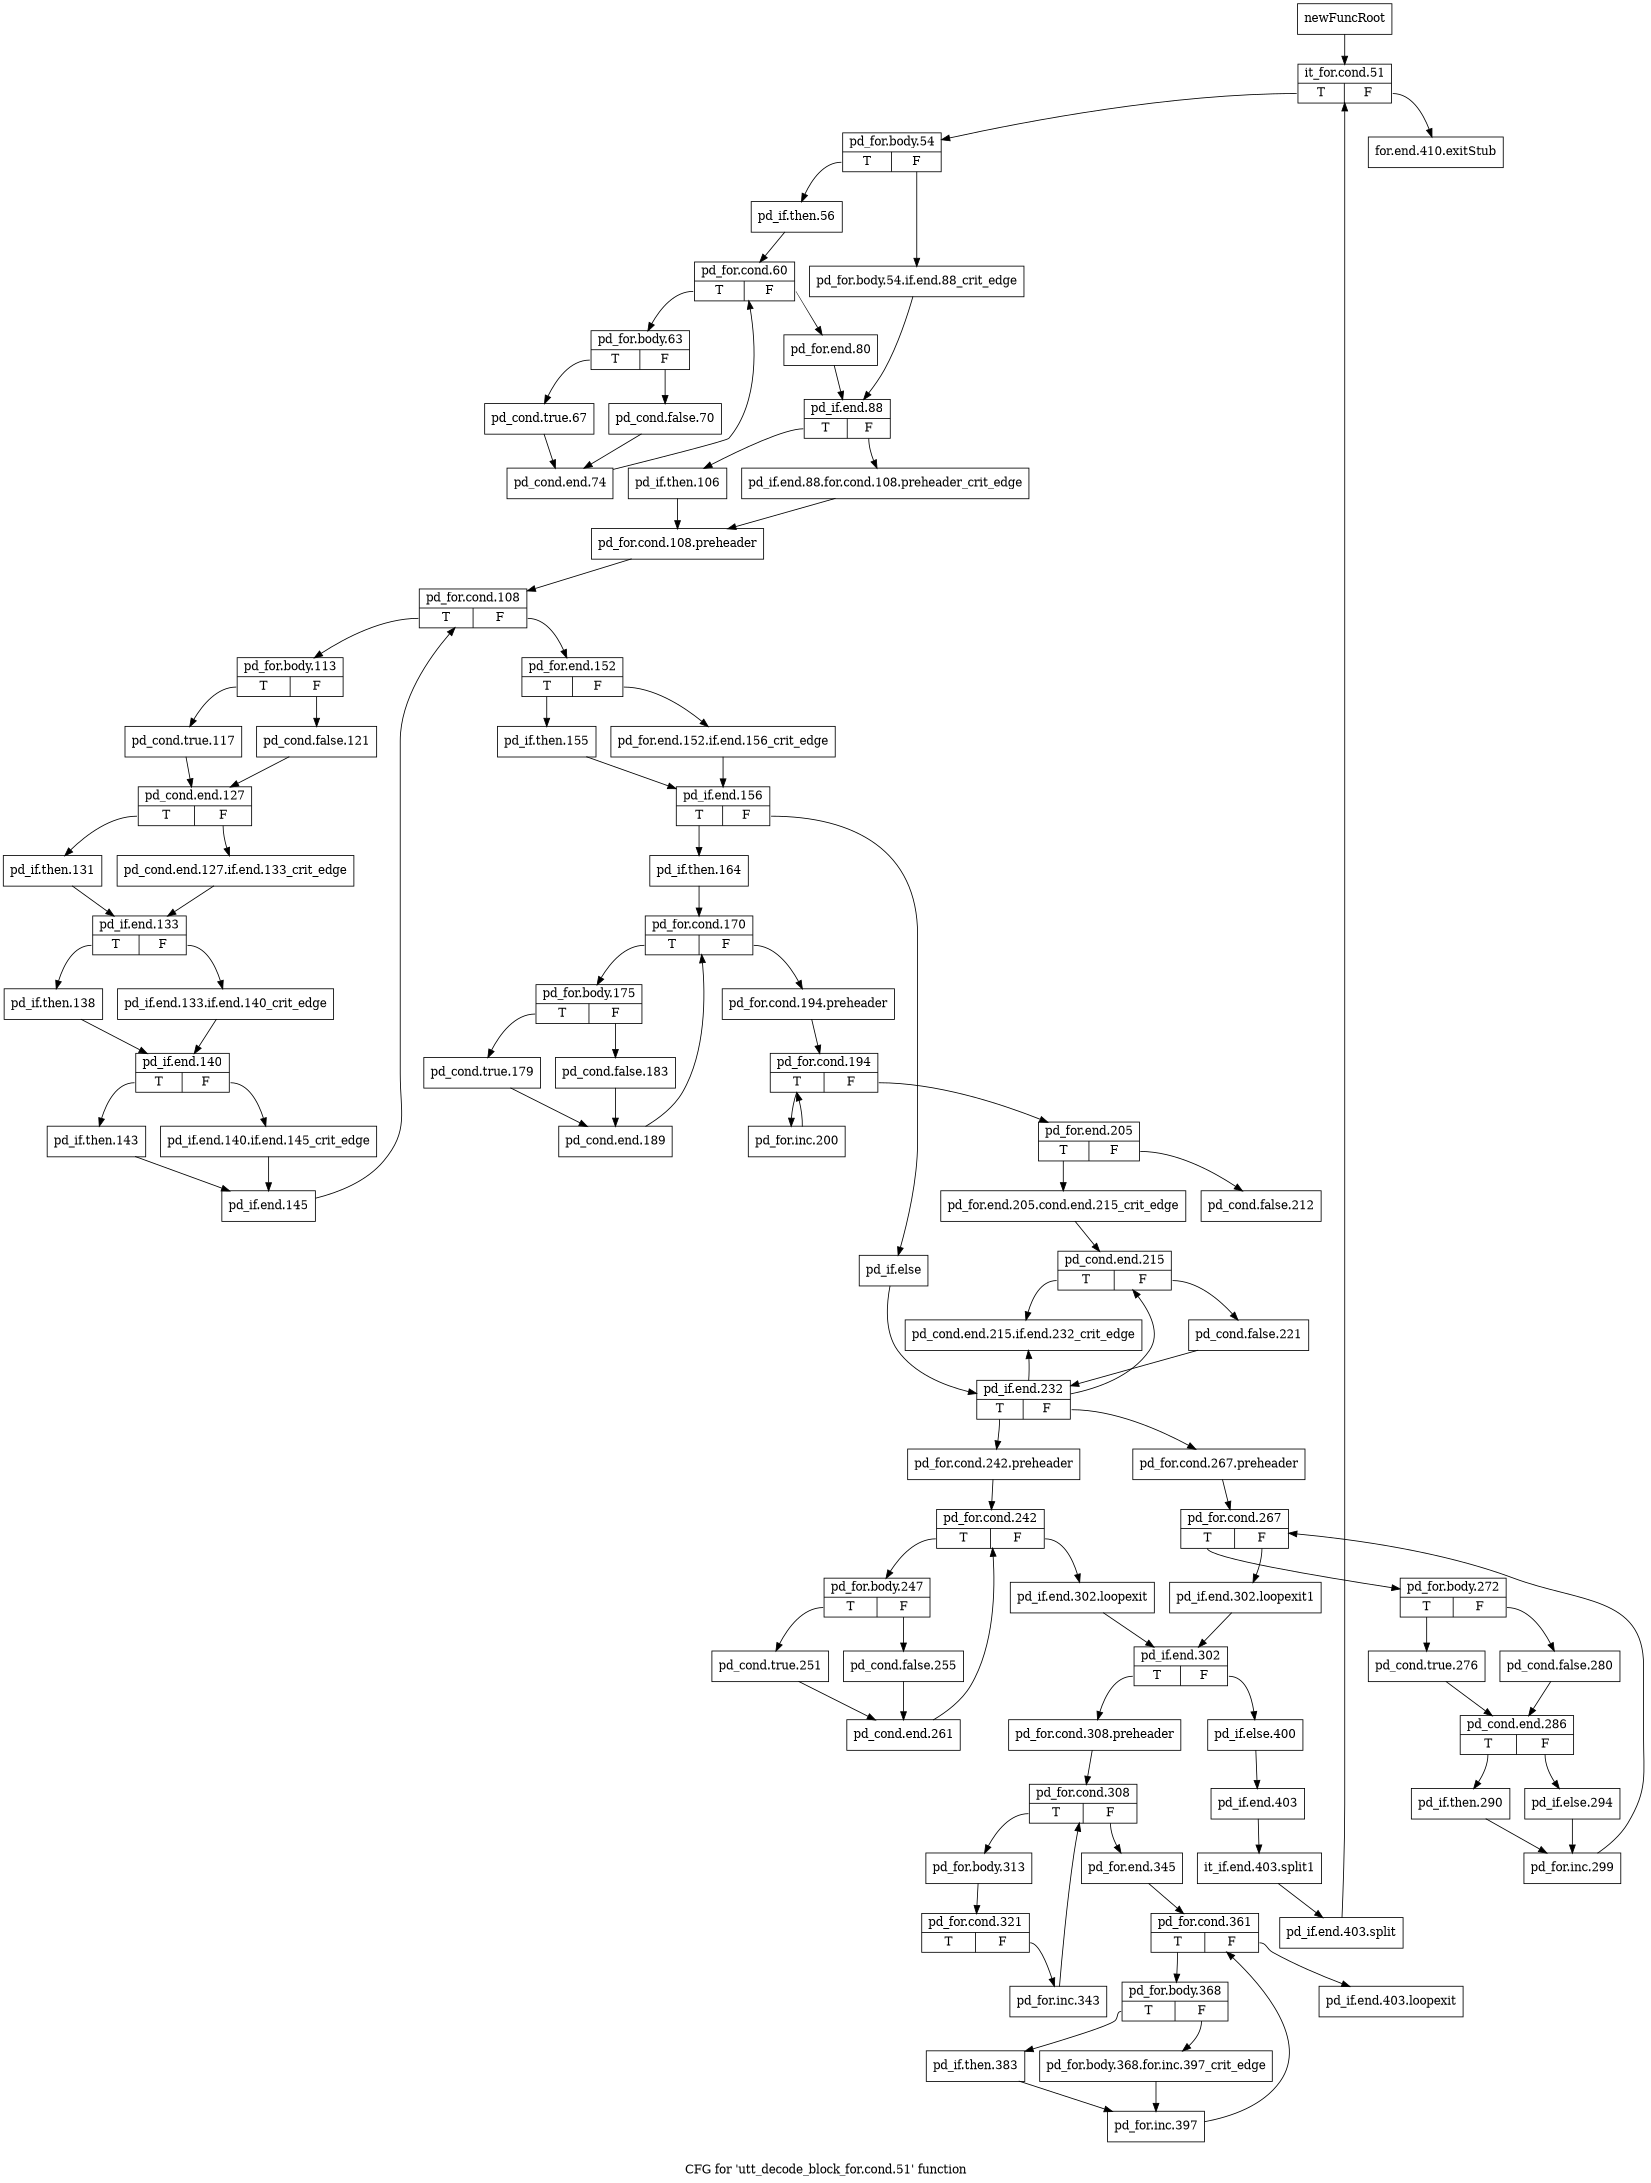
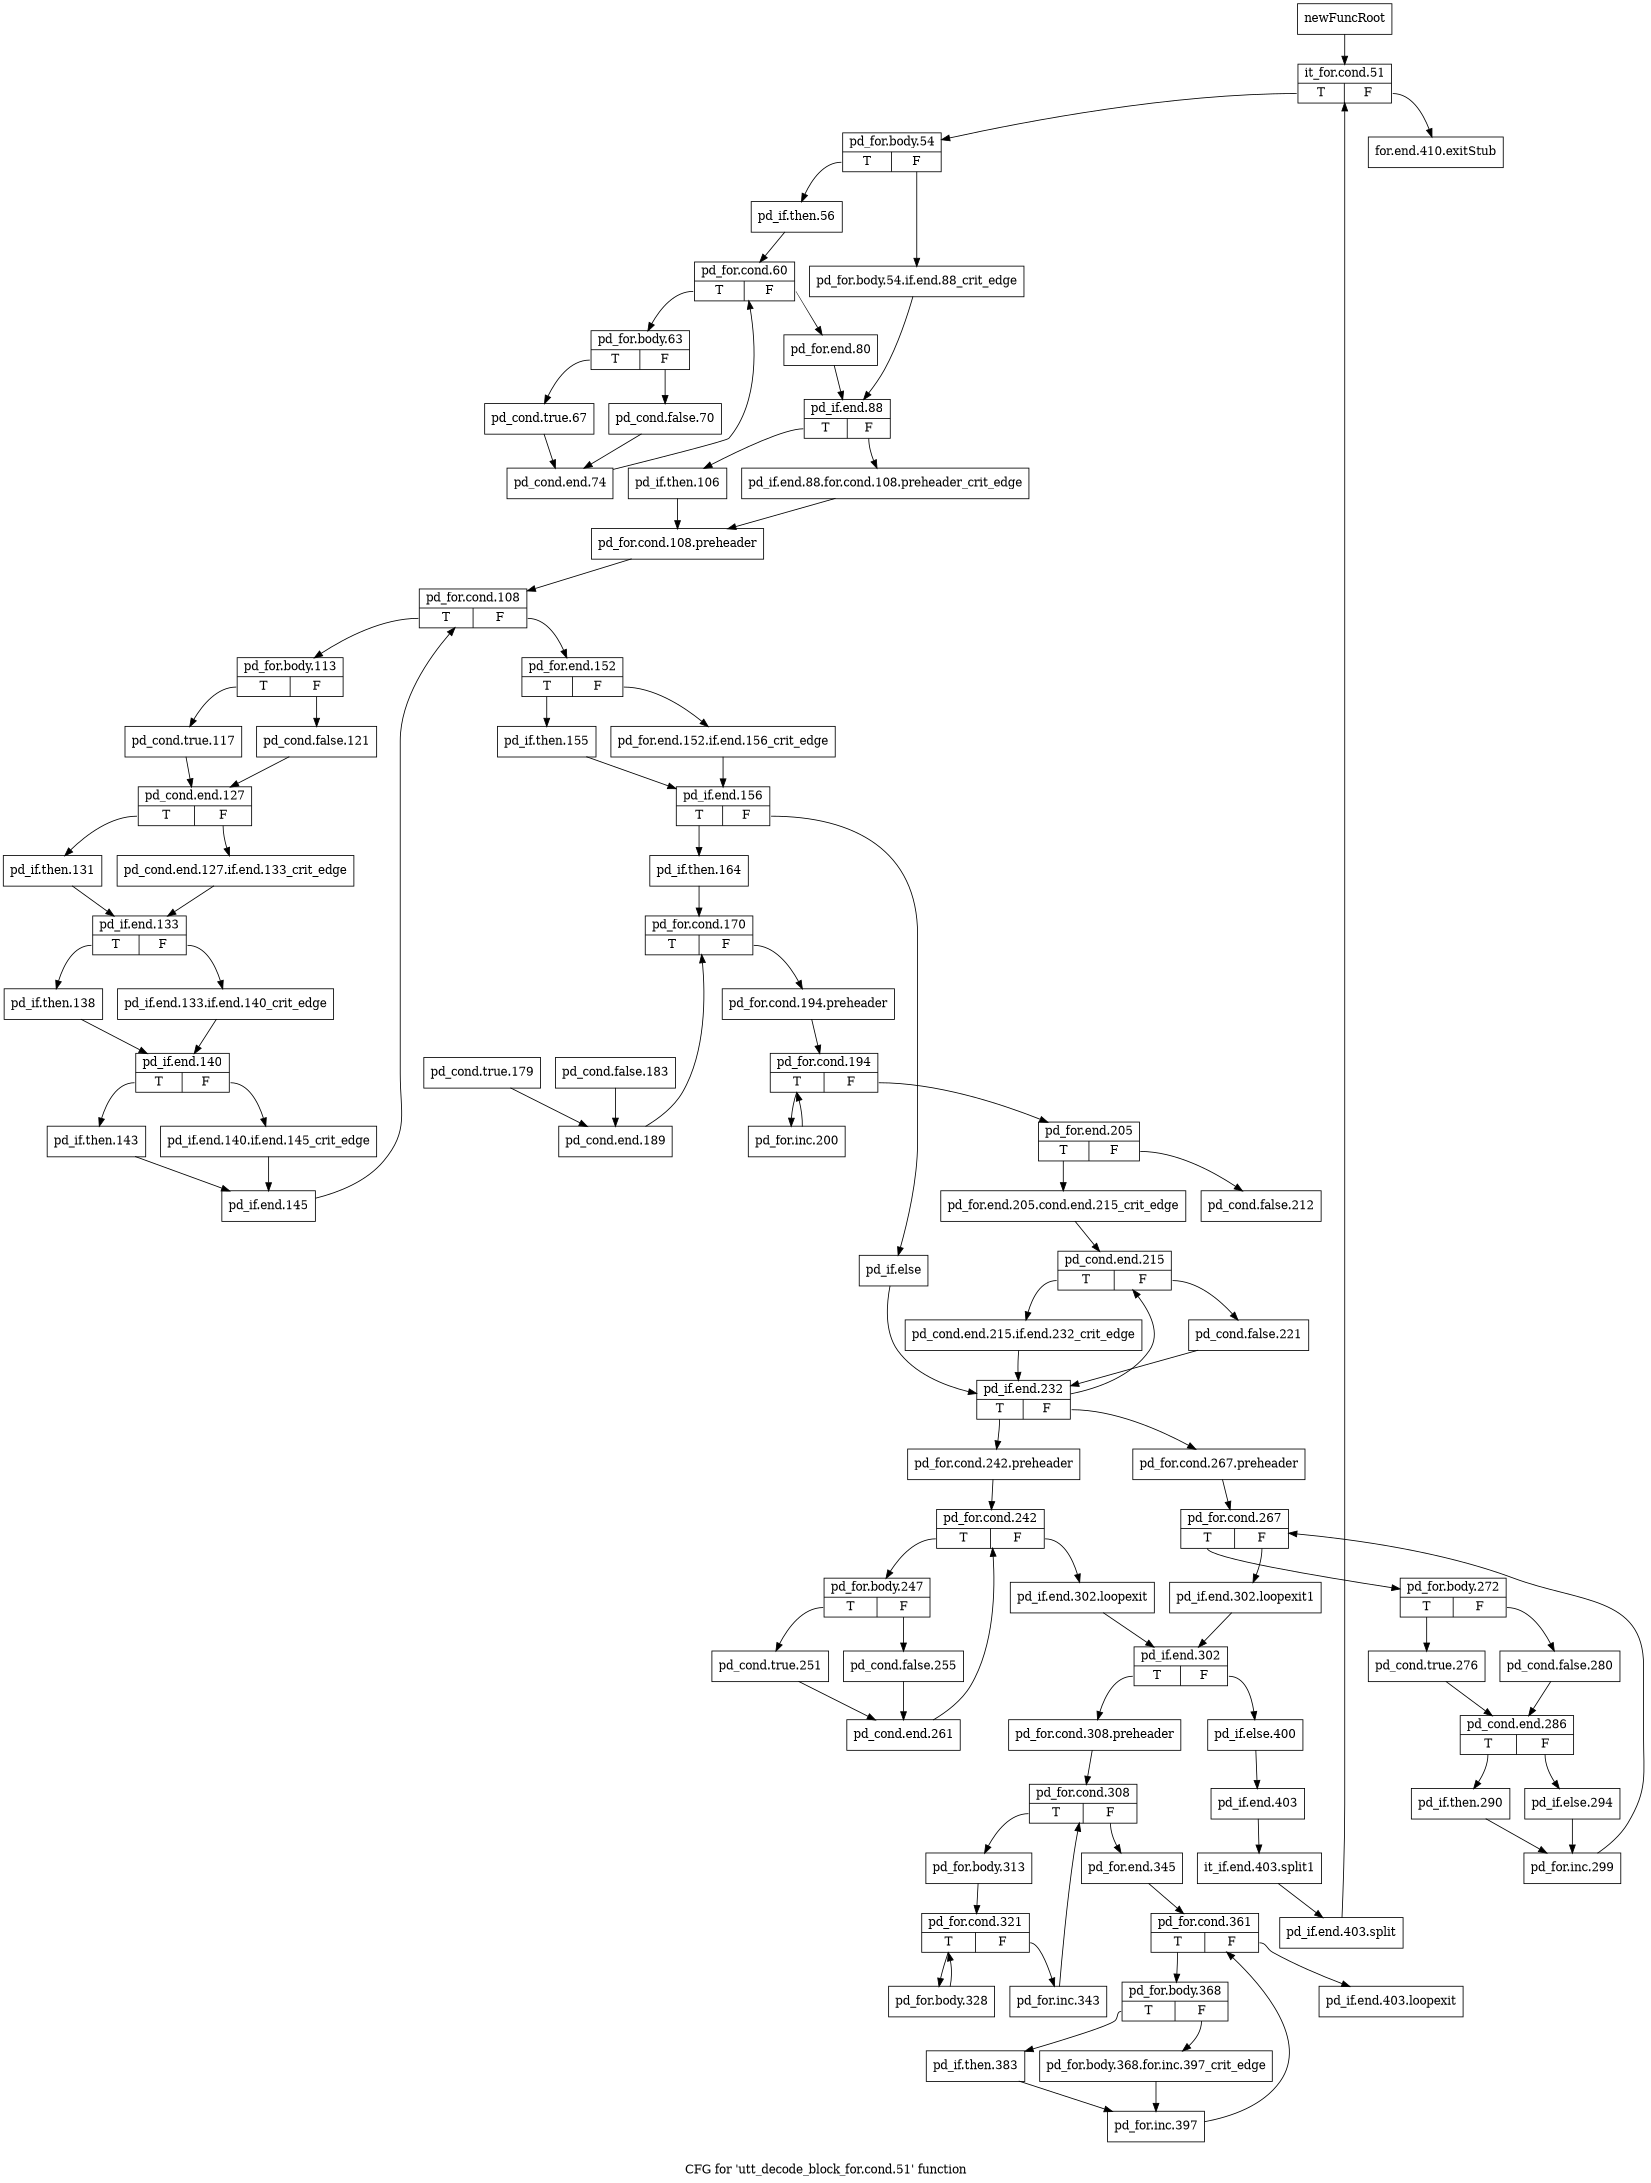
node "pd_for.body.175": removed
edge "pd_if.end.232" -> "pd_cond.end.215.if.end.232_crit_edge": reversed
node "pd_for.body.328": added
